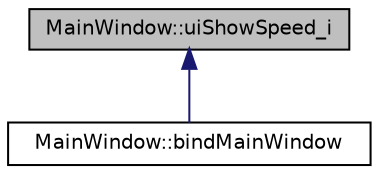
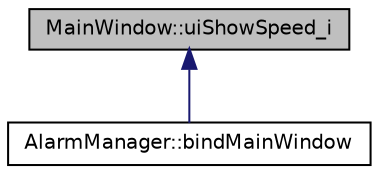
node "MainWindow::bindMainWindow": label "MainWindow::bindMainWindow" -> "AlarmManager::bindMainWindow"
